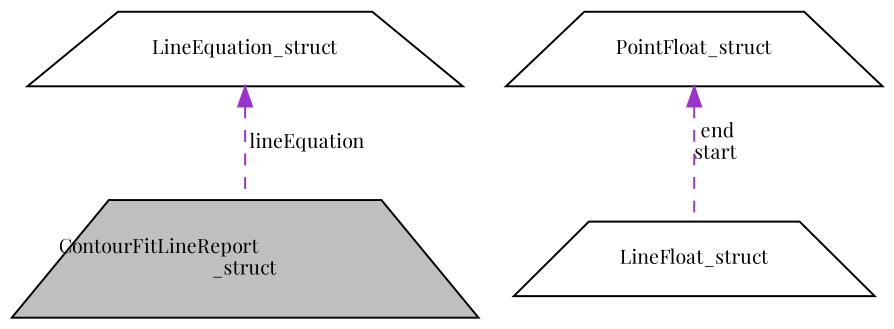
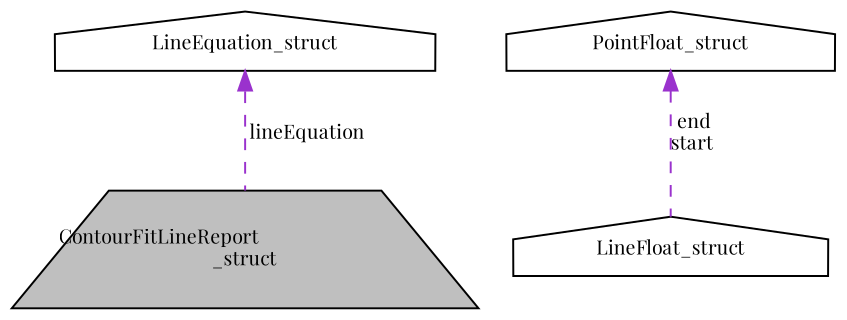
node "LineEquation_struct": shape trapezium -> house
node "PointFloat_struct": shape trapezium -> house
node "LineFloat_struct": shape trapezium -> house
